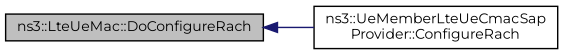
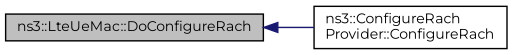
node "ns3::UeMemberLteUeCmacSap Provider::ConfigureRach": label "ns3::UeMemberLteUeCmacSap Provider::ConfigureRach" -> "ns3::ConfigureRach Provider::ConfigureRach"
